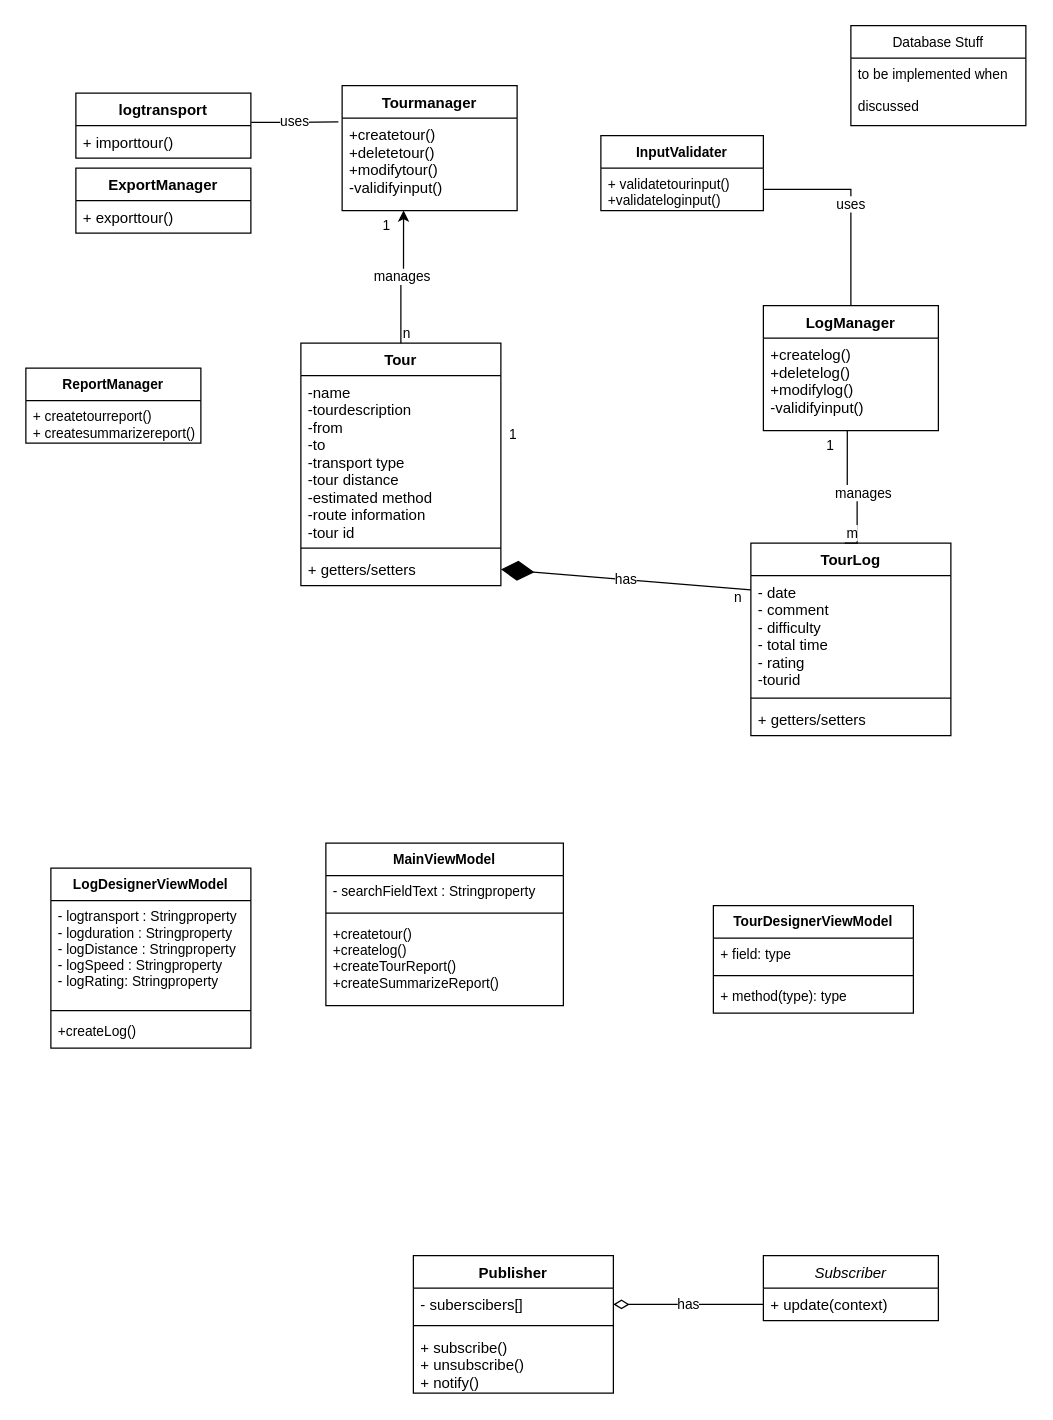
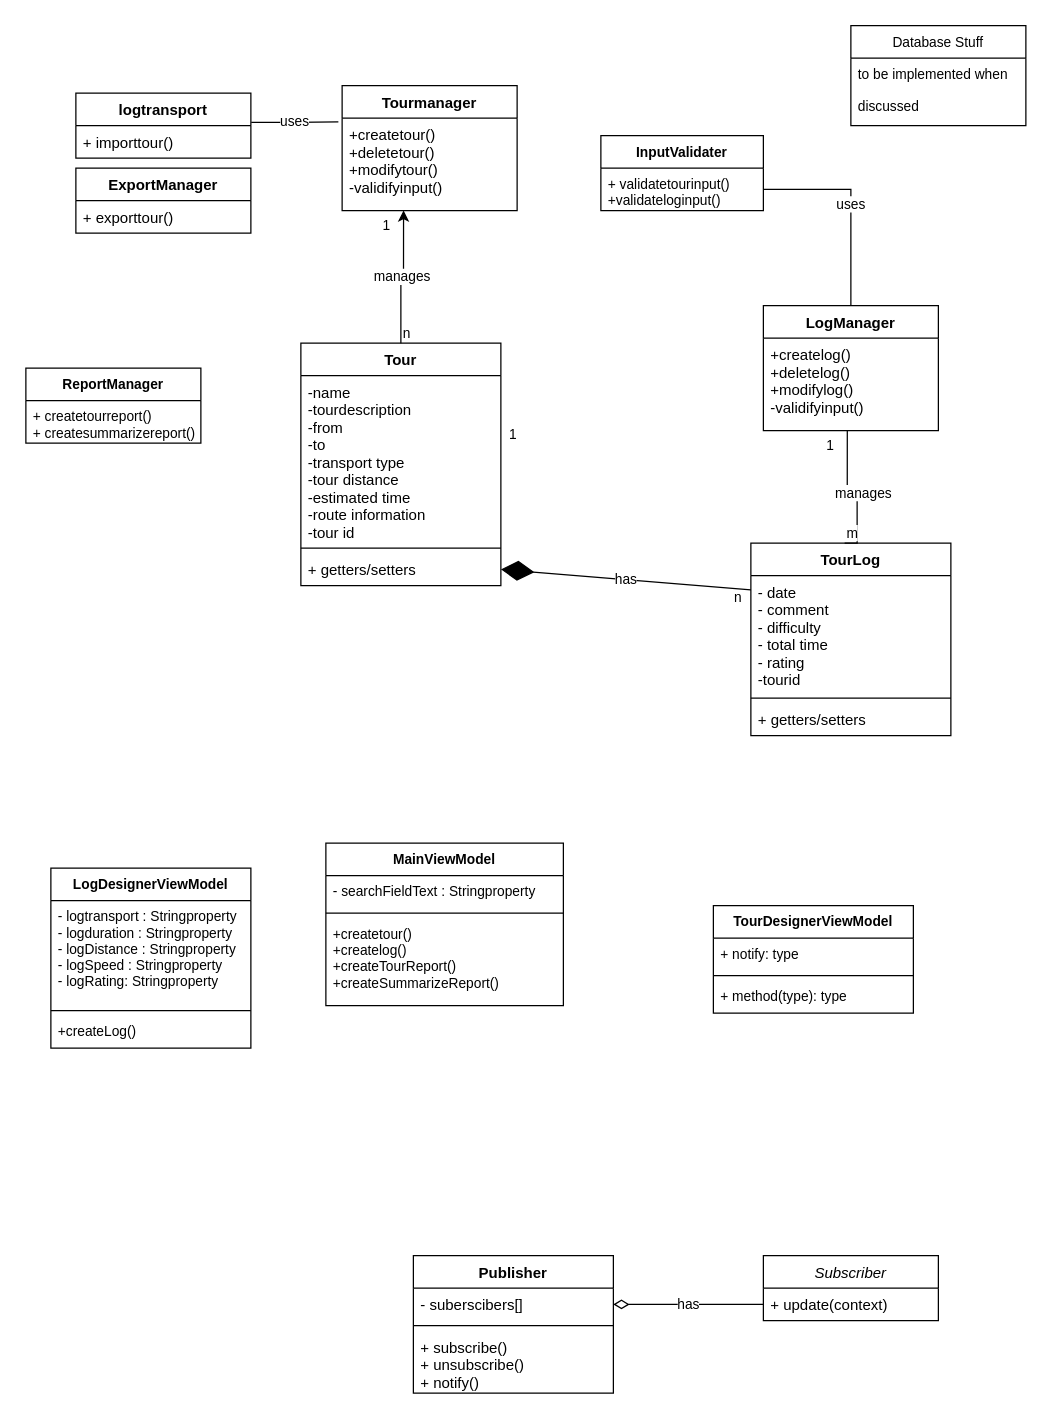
node "-name -tourdescription -from -to -transport type -tour distance -estimated method -route information -tour id": label "-name -tourdescription -from -to -transport type -tour distance -estimated method -route information -tour id" -> "-name -tourdescription -from -to -transport type -tour distance -estimated time -route information -tour id"
node "+ field: type": label "+ field: type" -> "+ notify: type"
